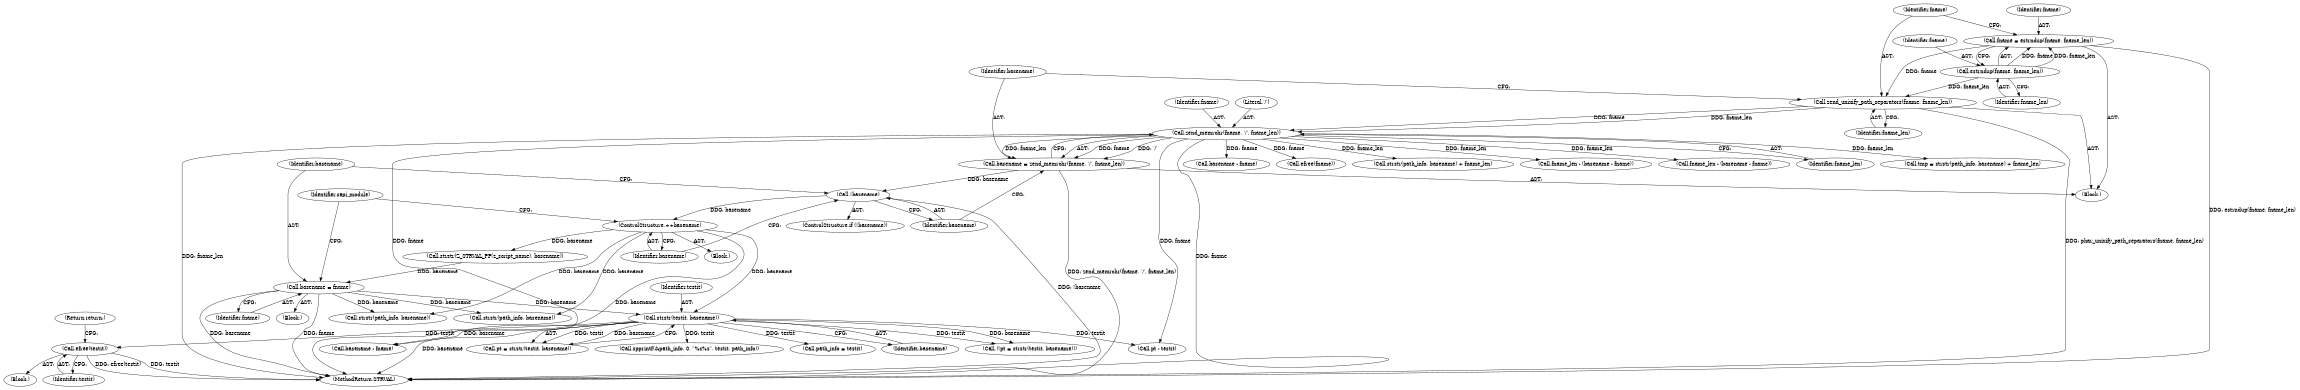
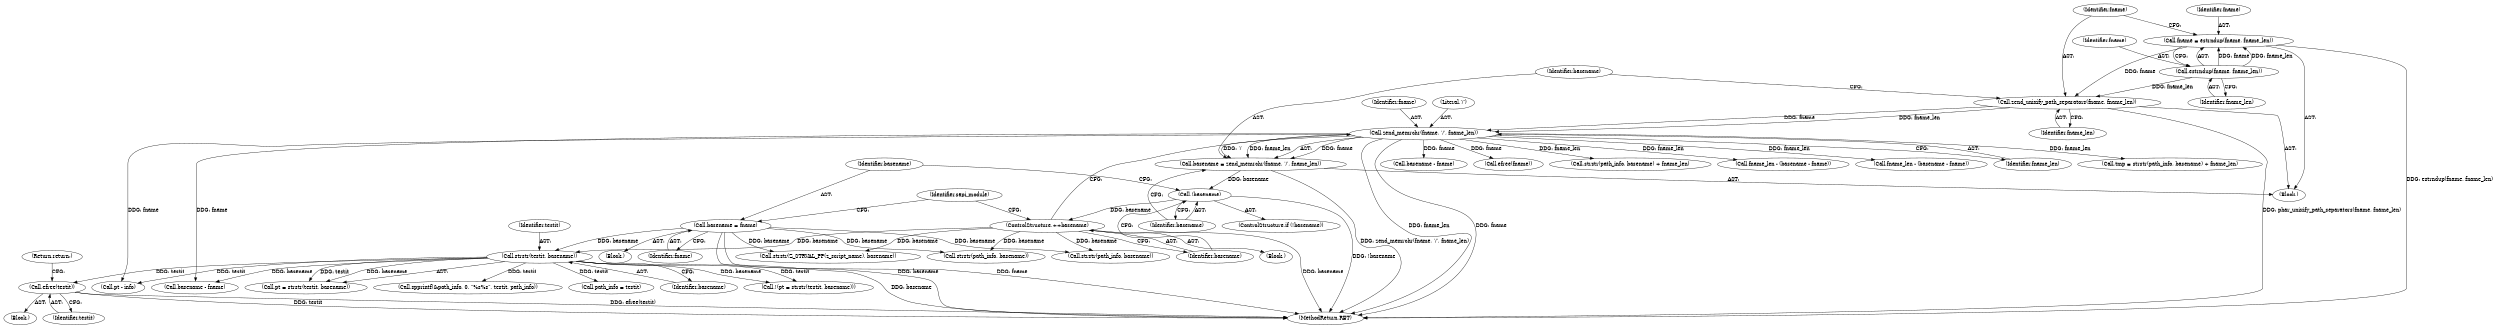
edge "(Call,basename = zend_memrchr(fname, '/', fname_len))" -> "(Call,zend_memrchr(fname, '/', fname_len))": now "(ControlStructure,++basename)" -> "(Call,zend_memrchr(fname, '/', fname_len))"
edge "(Call,strstr(Z_STRVAL_PP(z_script_name), basename))" -> "(Call,basename = fname)": reversed
edge "(Call,pt = strstr(testit, basename))" -> "(Call,strstr(testit, basename))": removed, label "CFG:"
node "(Call,pt - testit)": label "(Call,pt - testit)" -> "(Call,pt - info)"
node "(MethodReturn,STRVAL)": label "(MethodReturn,STRVAL)" -> "(MethodReturn,RET)"
